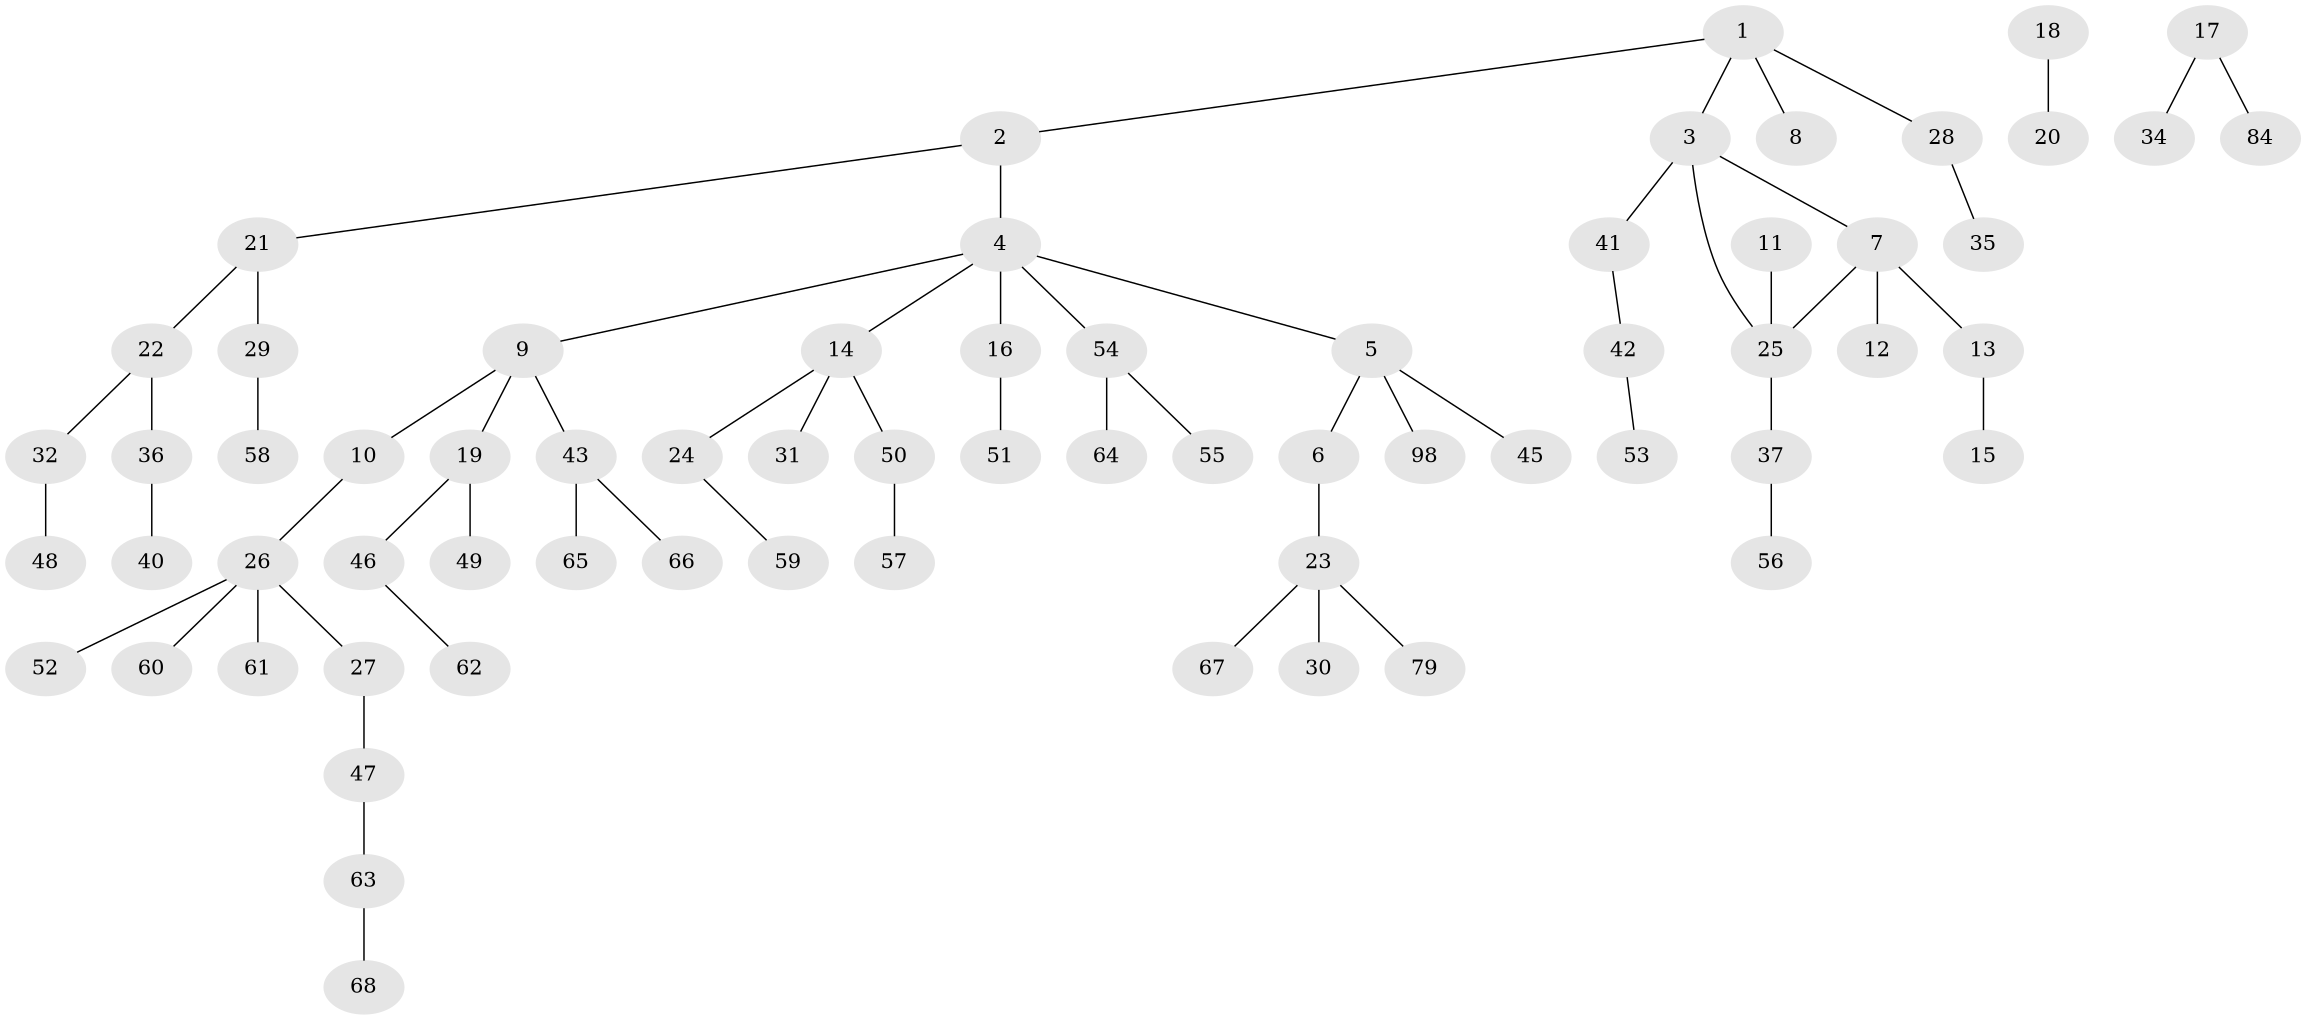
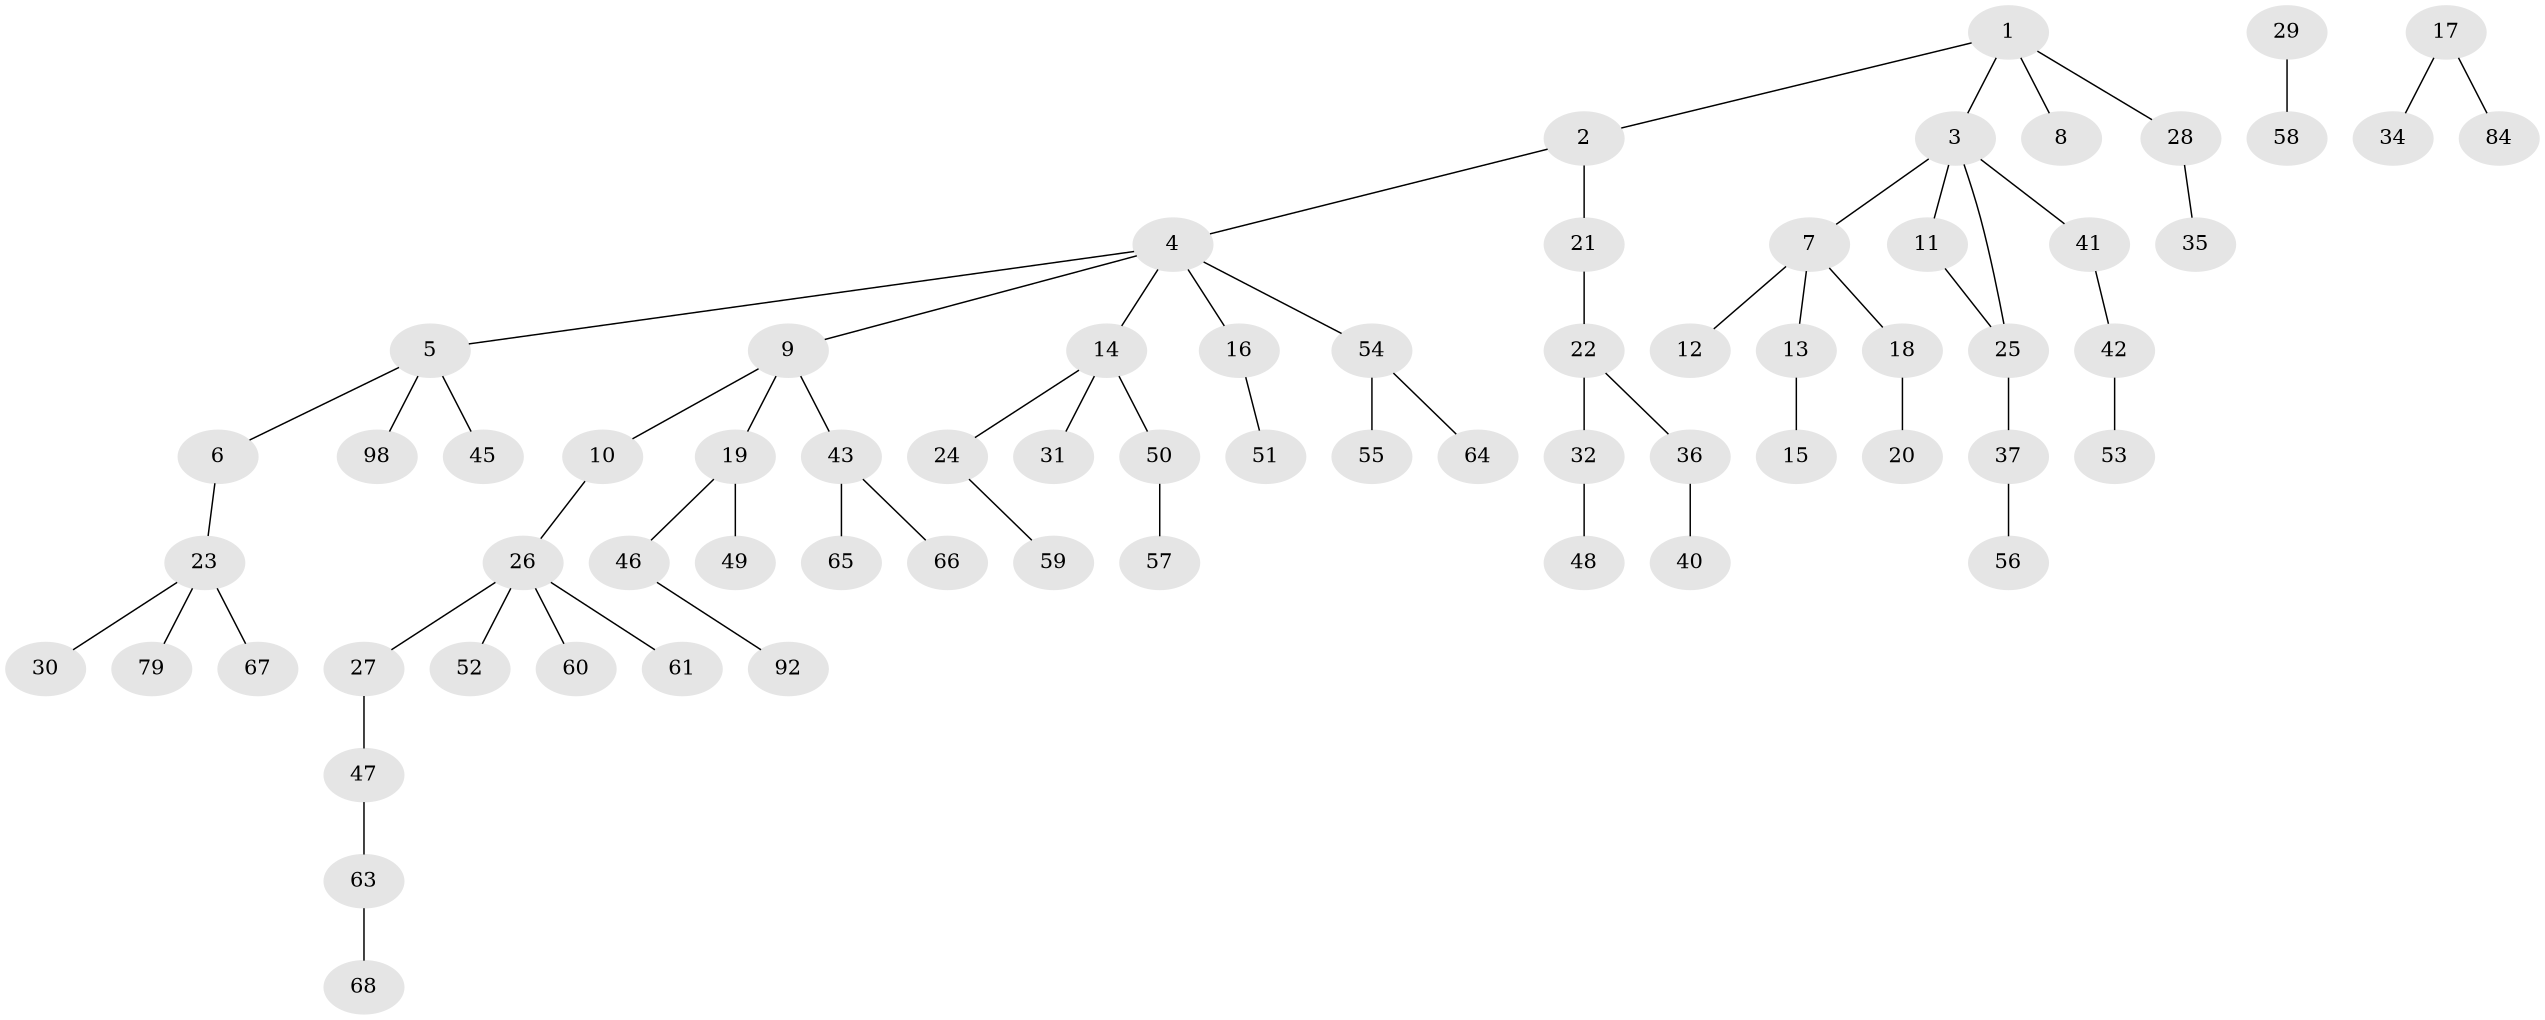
edge "3" -- "11": added
edge "21" -- "29": removed
edge "7" -- "25": now "7" -- "18"
node "62": label "62" -> "92"
